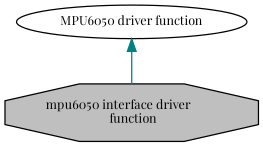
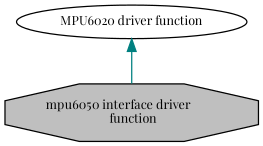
node "MPU6050 driver function": label "MPU6050 driver function" -> "MPU6020 driver function"
